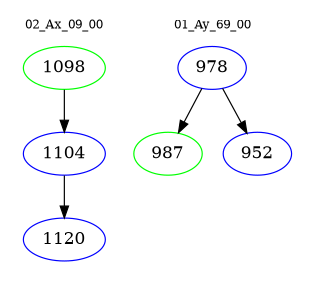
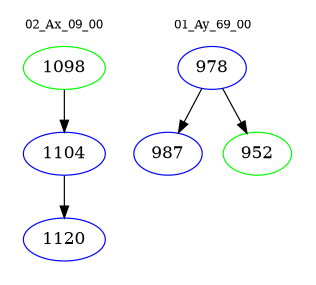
node "987": color green -> blue
node "952": color blue -> green
